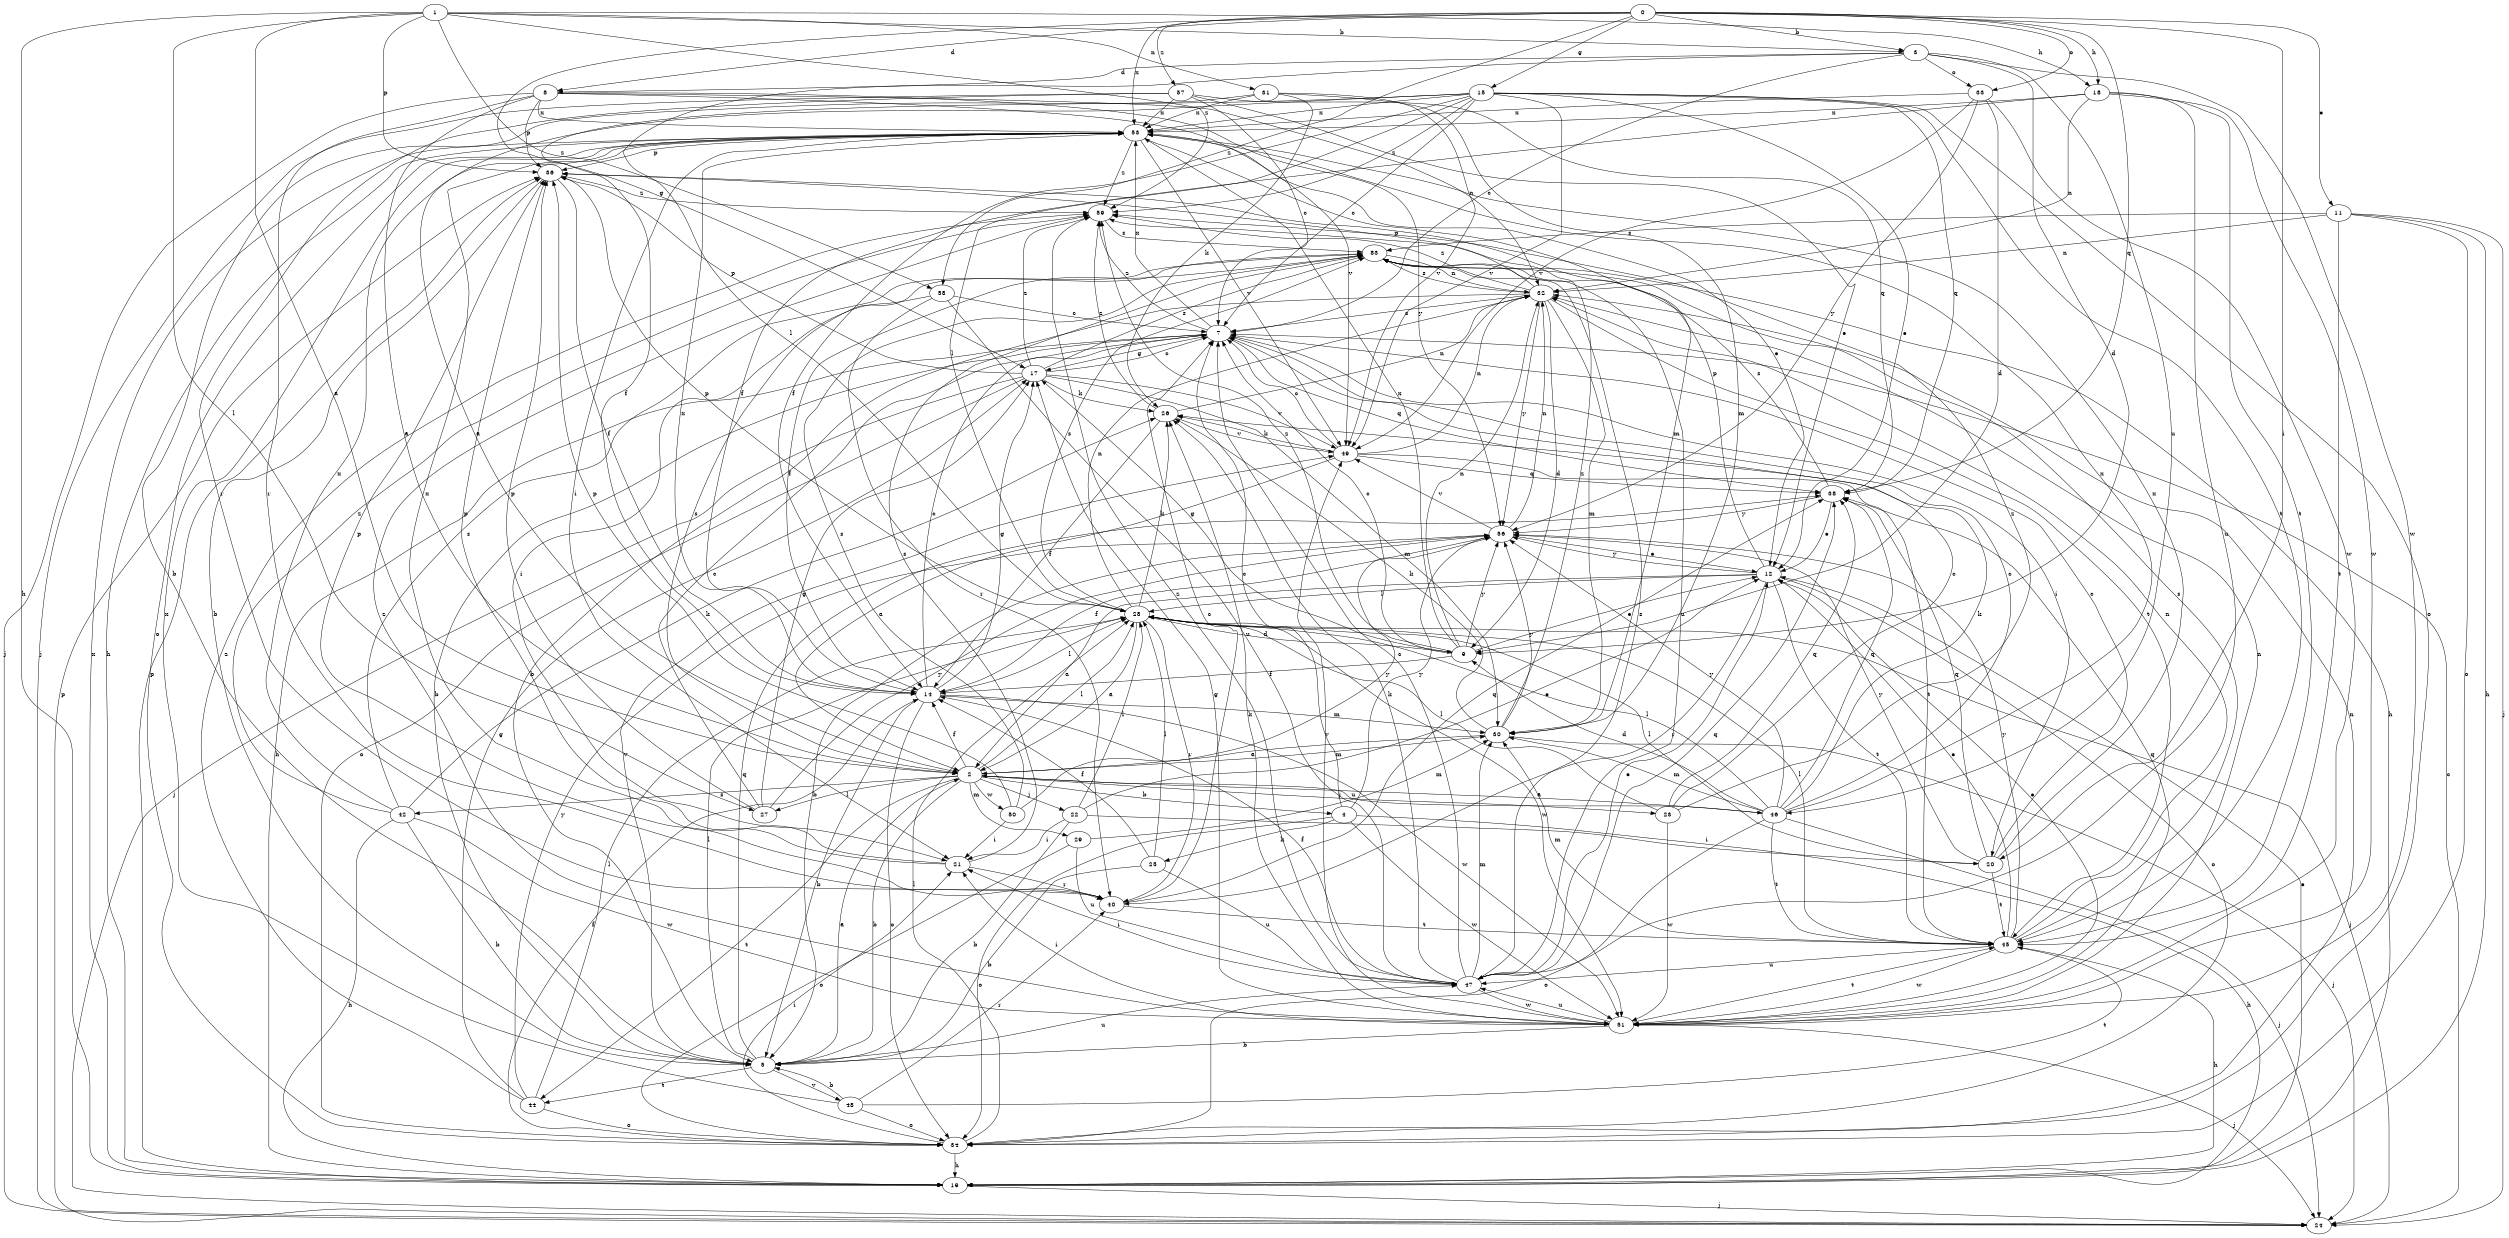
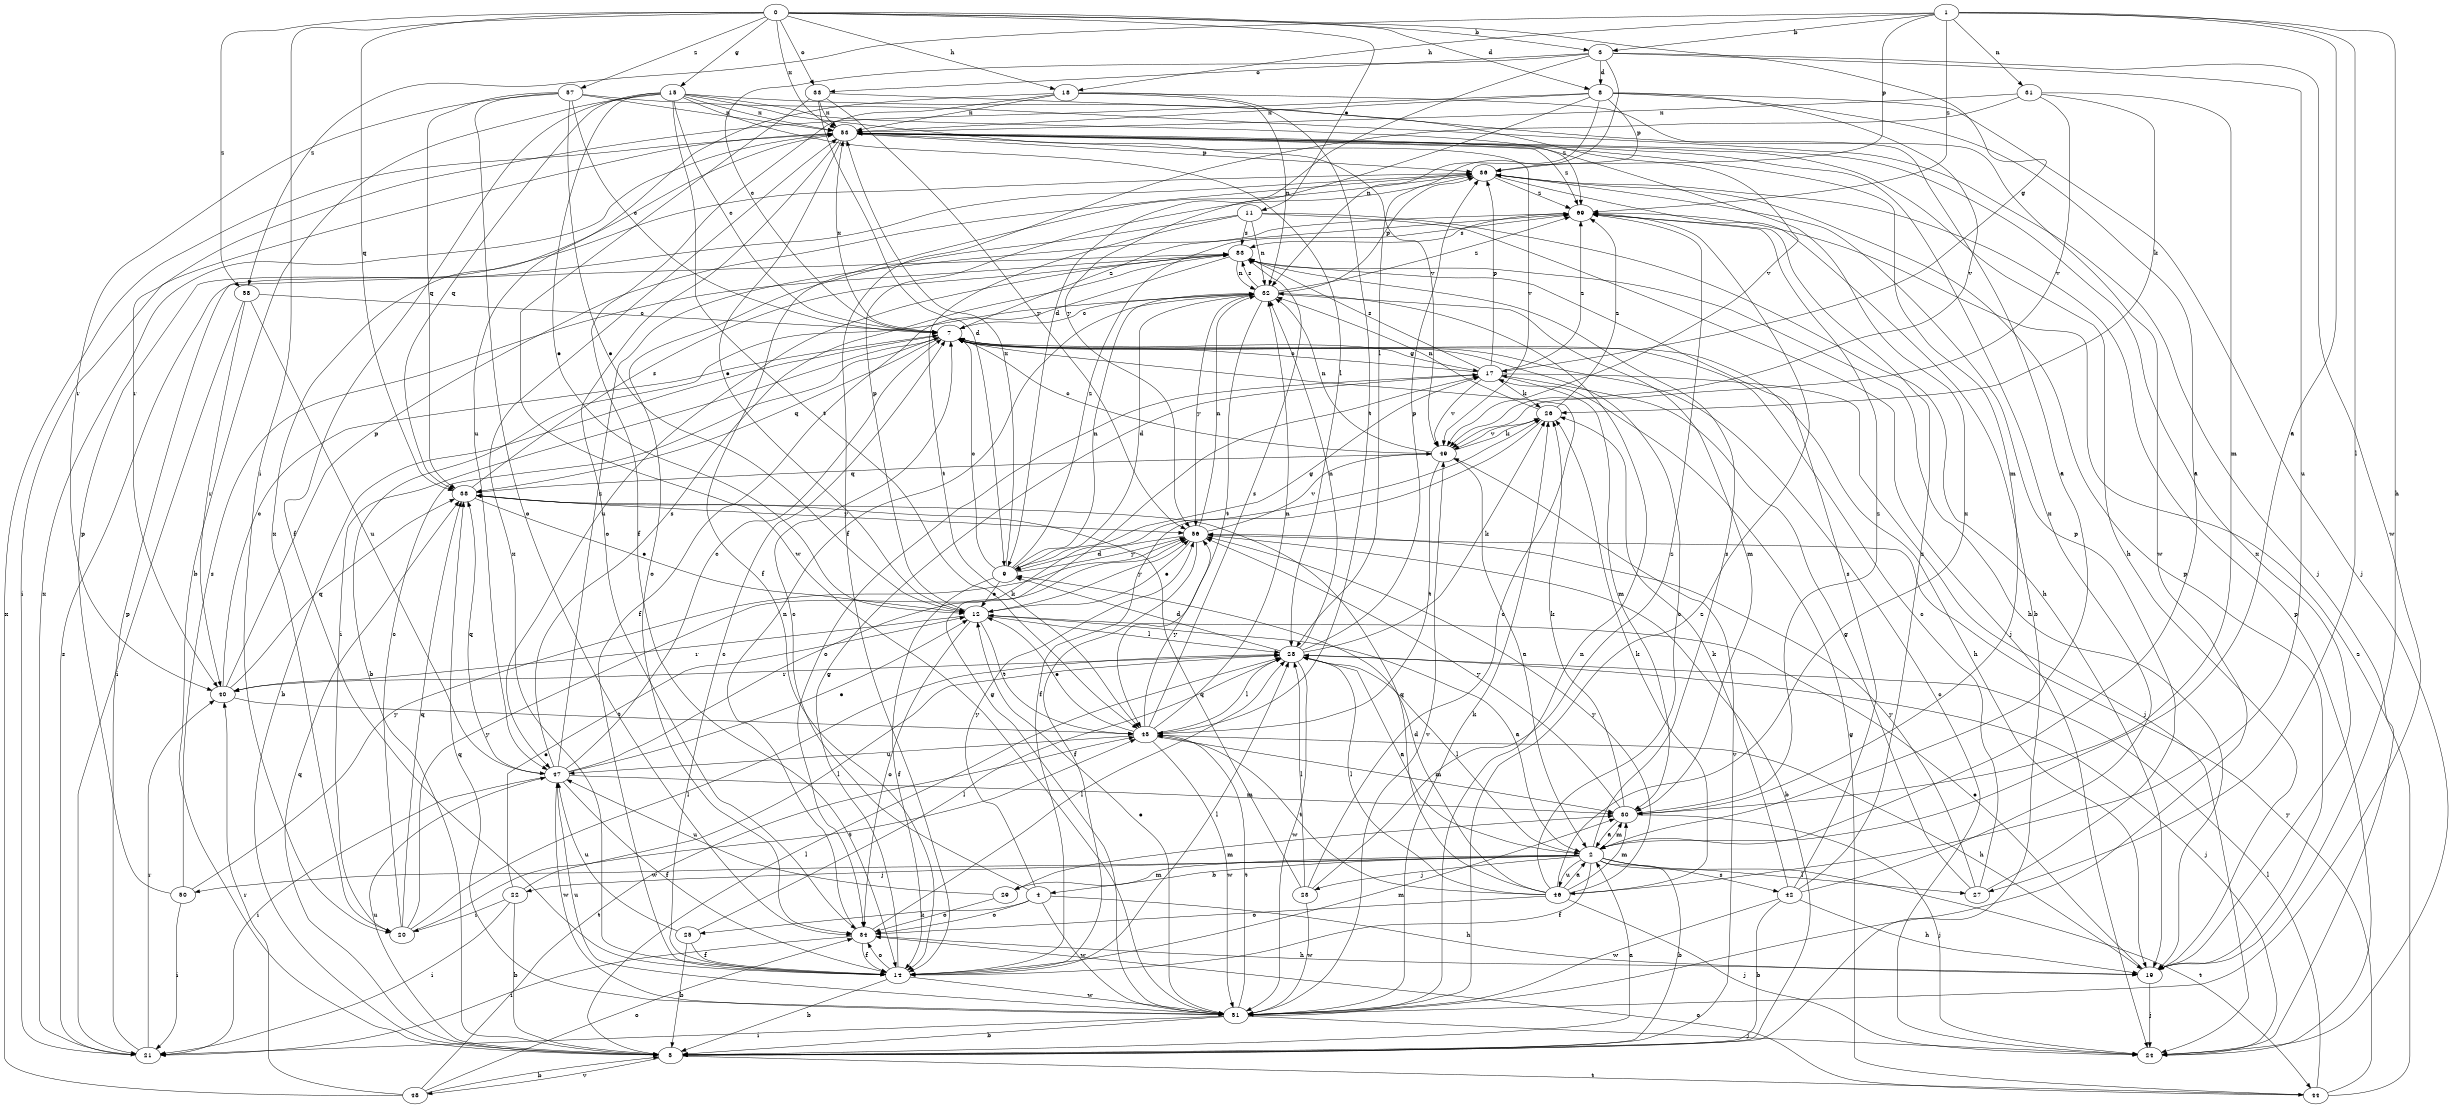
node "59": label "59" -> "69"
edge "28" -> "83": removed, label "s"
edge "56" -> "9": added, label "d"
edge "15" -> "34": now "57" -> "34"
